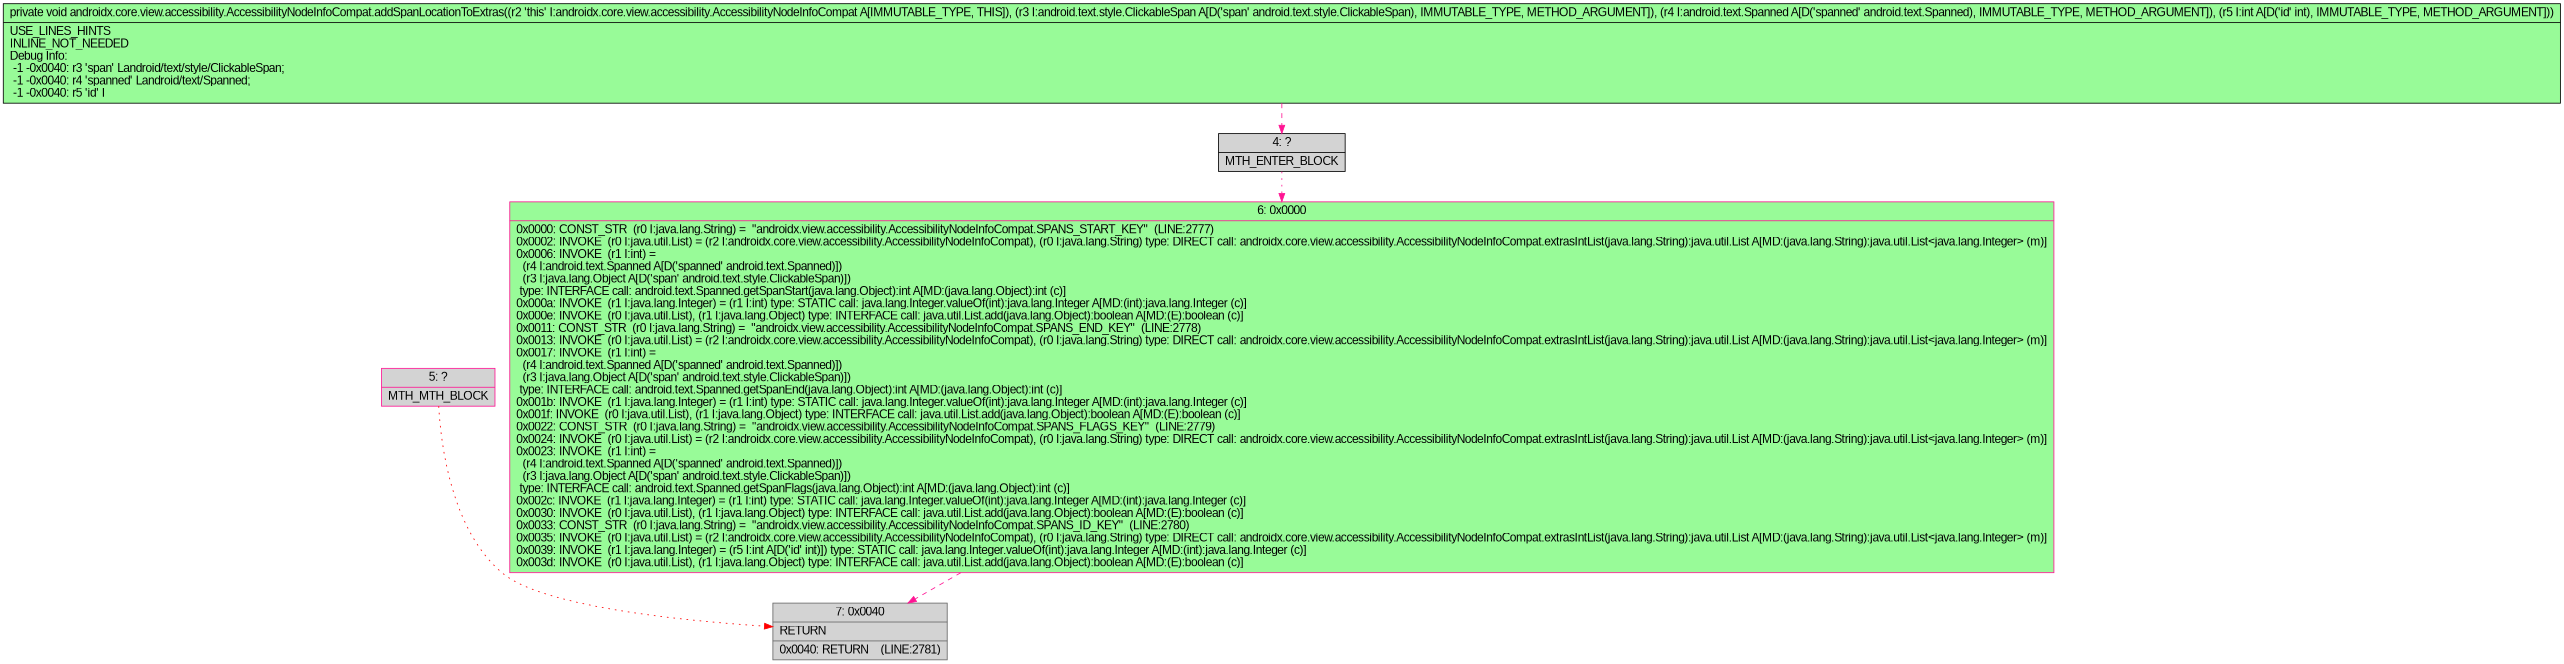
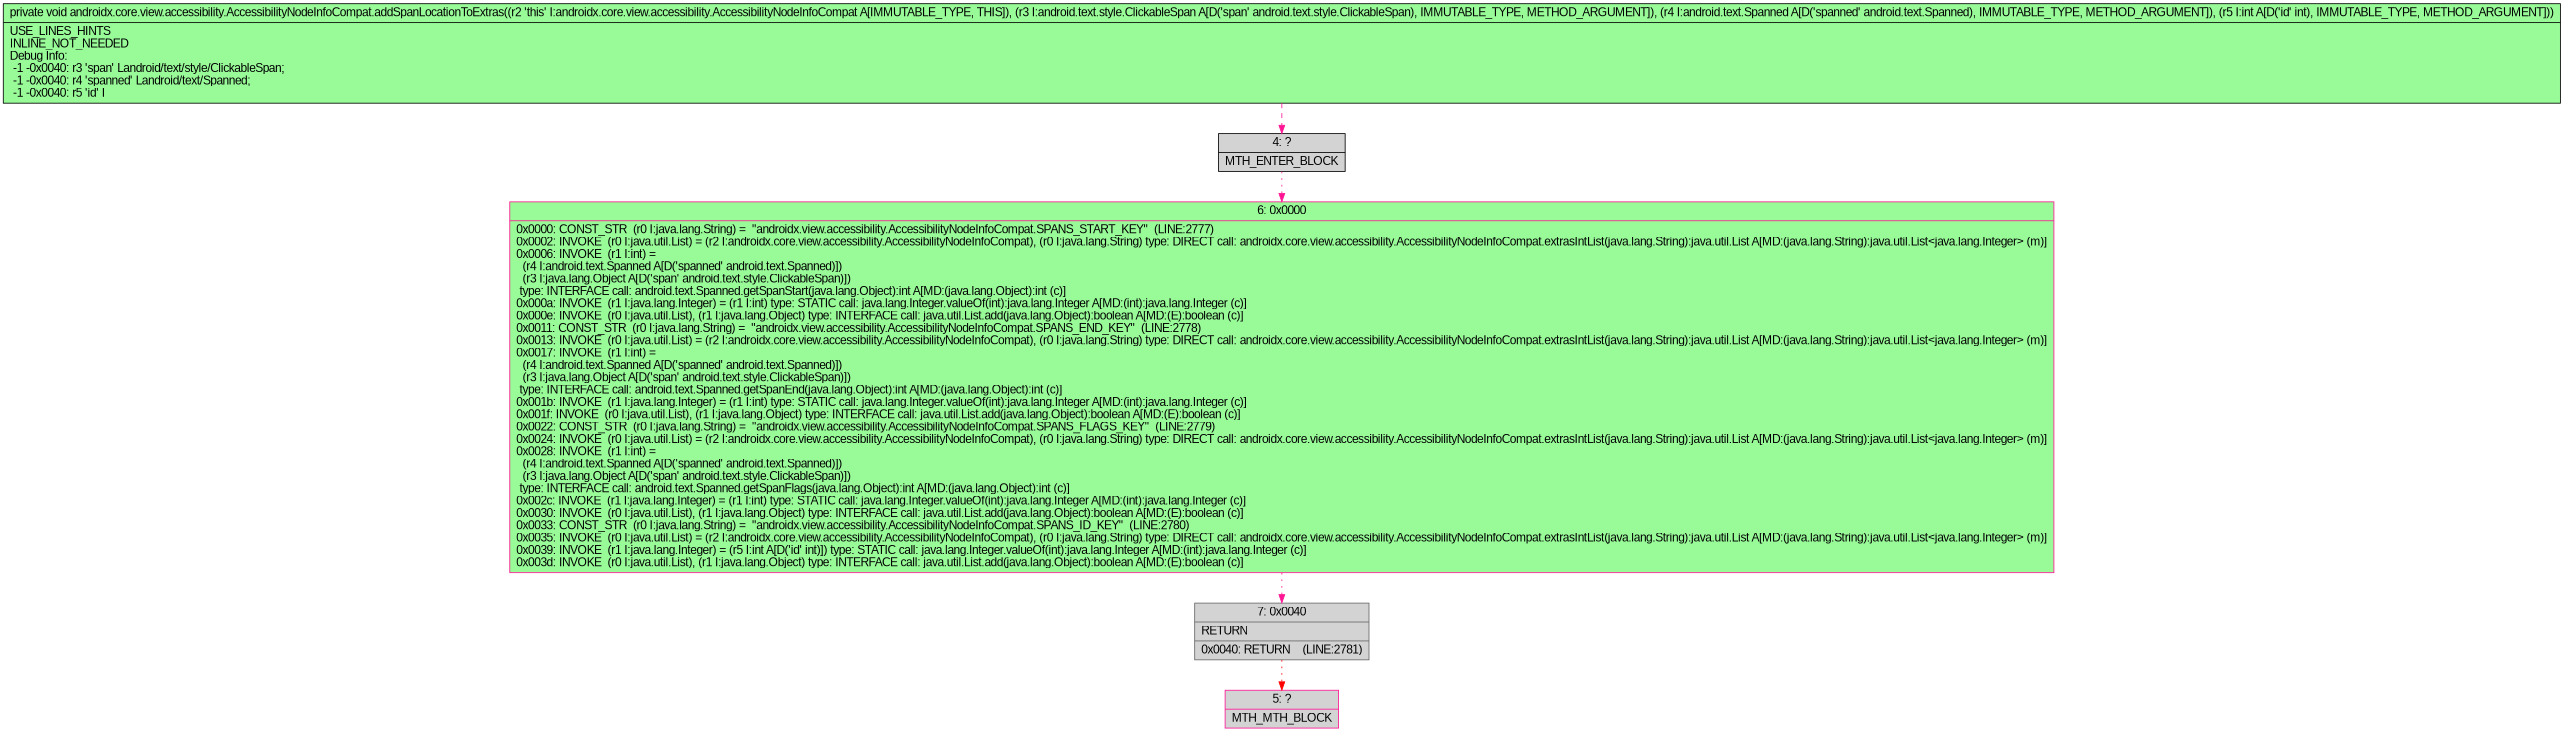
node "6: 0x0000": text "0x0023: INVOKE  (r1 I:int) =" -> "0x0028: INVOKE  (r1 I:int) ="
edge "6: 0x0000" -> "7: 0x0040": style dashed -> dotted
edge "5: ?" -> "7: 0x0040": reversed
